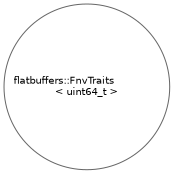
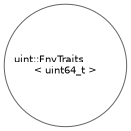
node "flatbuffers::FnvTraits < uint64_t >": label "flatbuffers::FnvTraits < uint64_t >" -> "uint::FnvTraits < uint64_t >"
